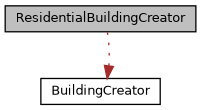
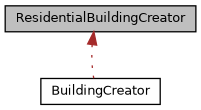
edge "ResidentialBuildingCreator" -> "BuildingCreator": reversed
